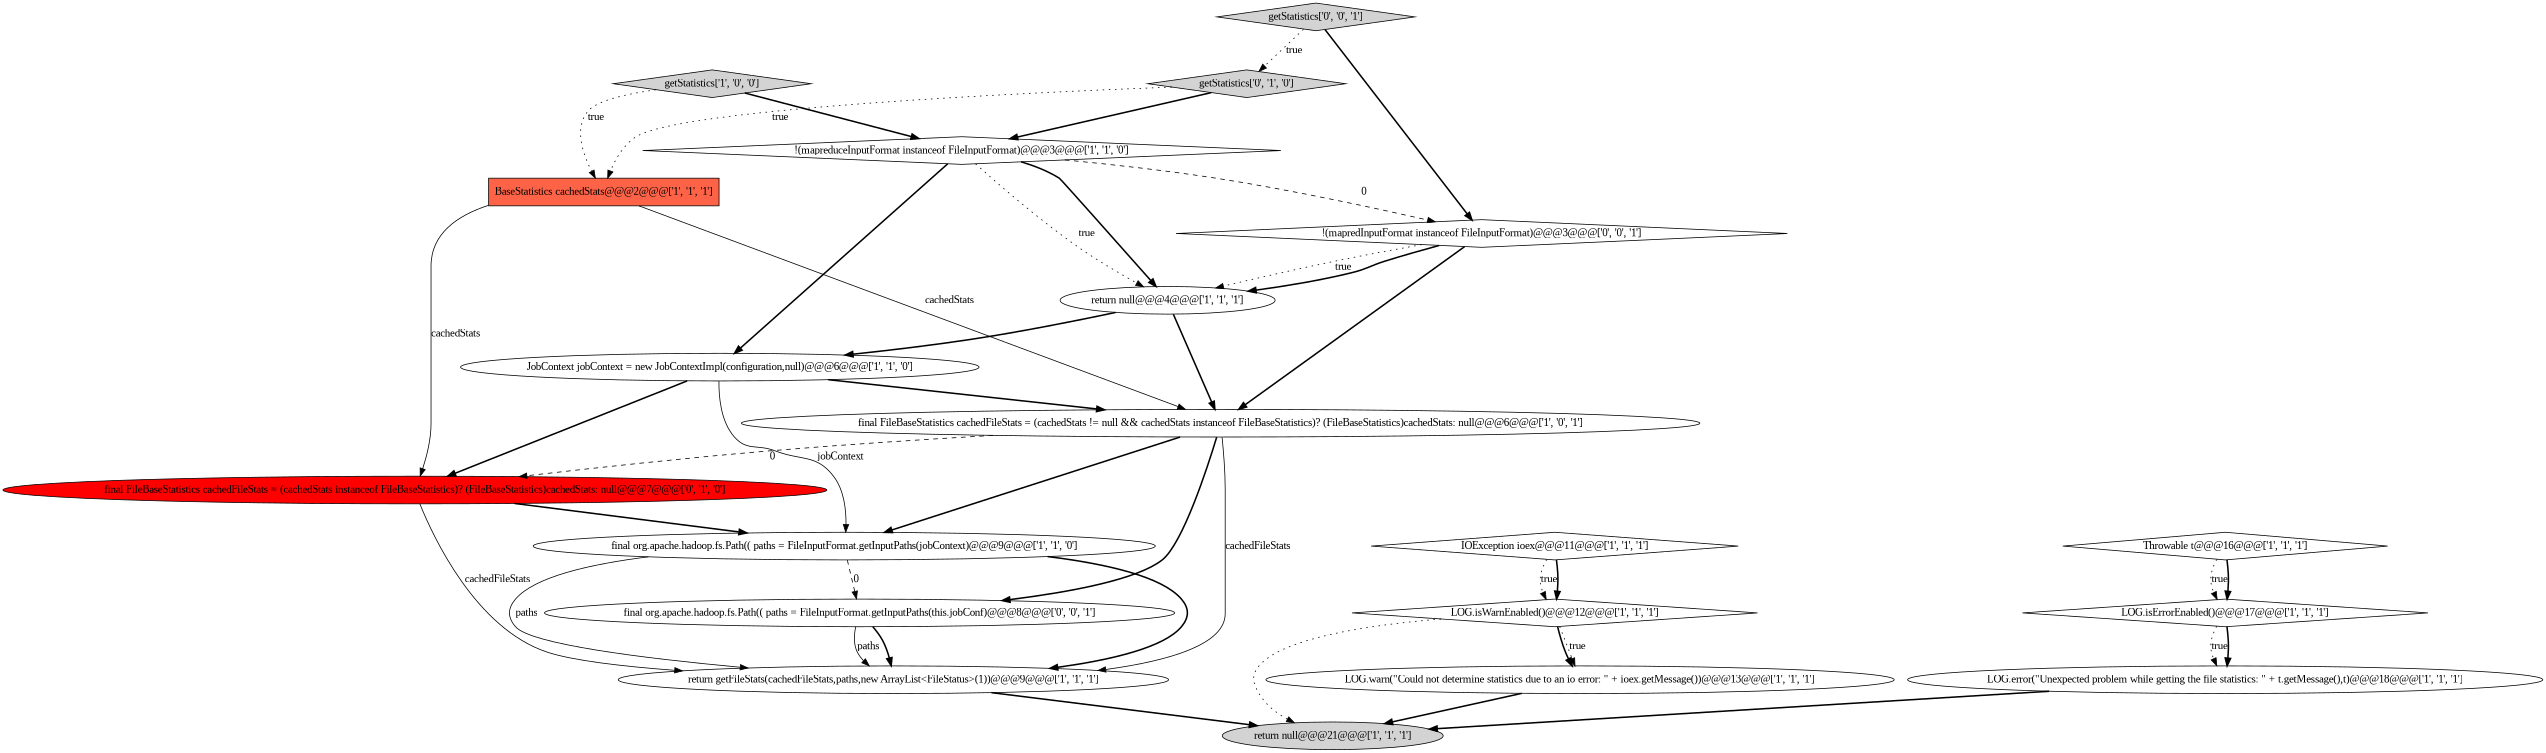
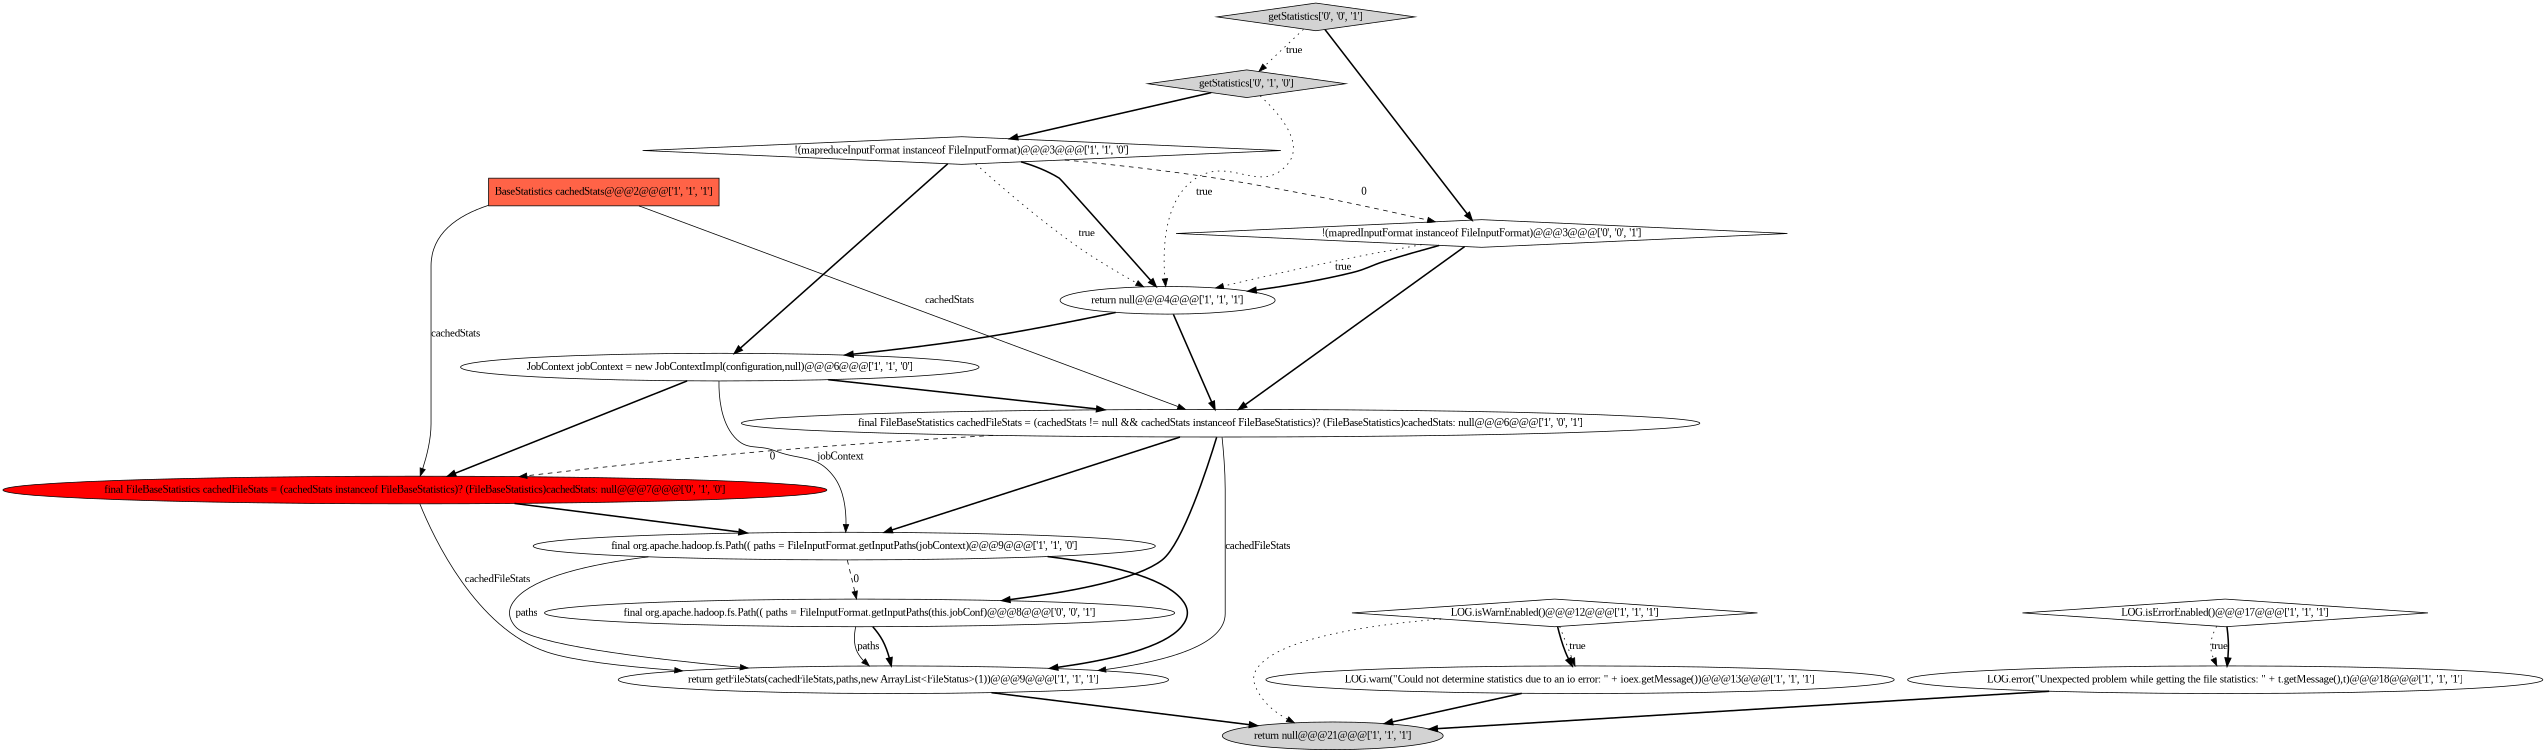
node "getStatistics['1', '0', '0']": removed
edge "getStatistics['0', '1', '0']" -> "BaseStatistics cachedStats@@@2@@@['1', '1', '1']": now "getStatistics['0', '1', '0']" -> "return null@@@4@@@['1', '1', '1']"
node "IOException ioex@@@11@@@['1', '1', '1']": removed
node "Throwable t@@@16@@@['1', '1', '1']": removed
